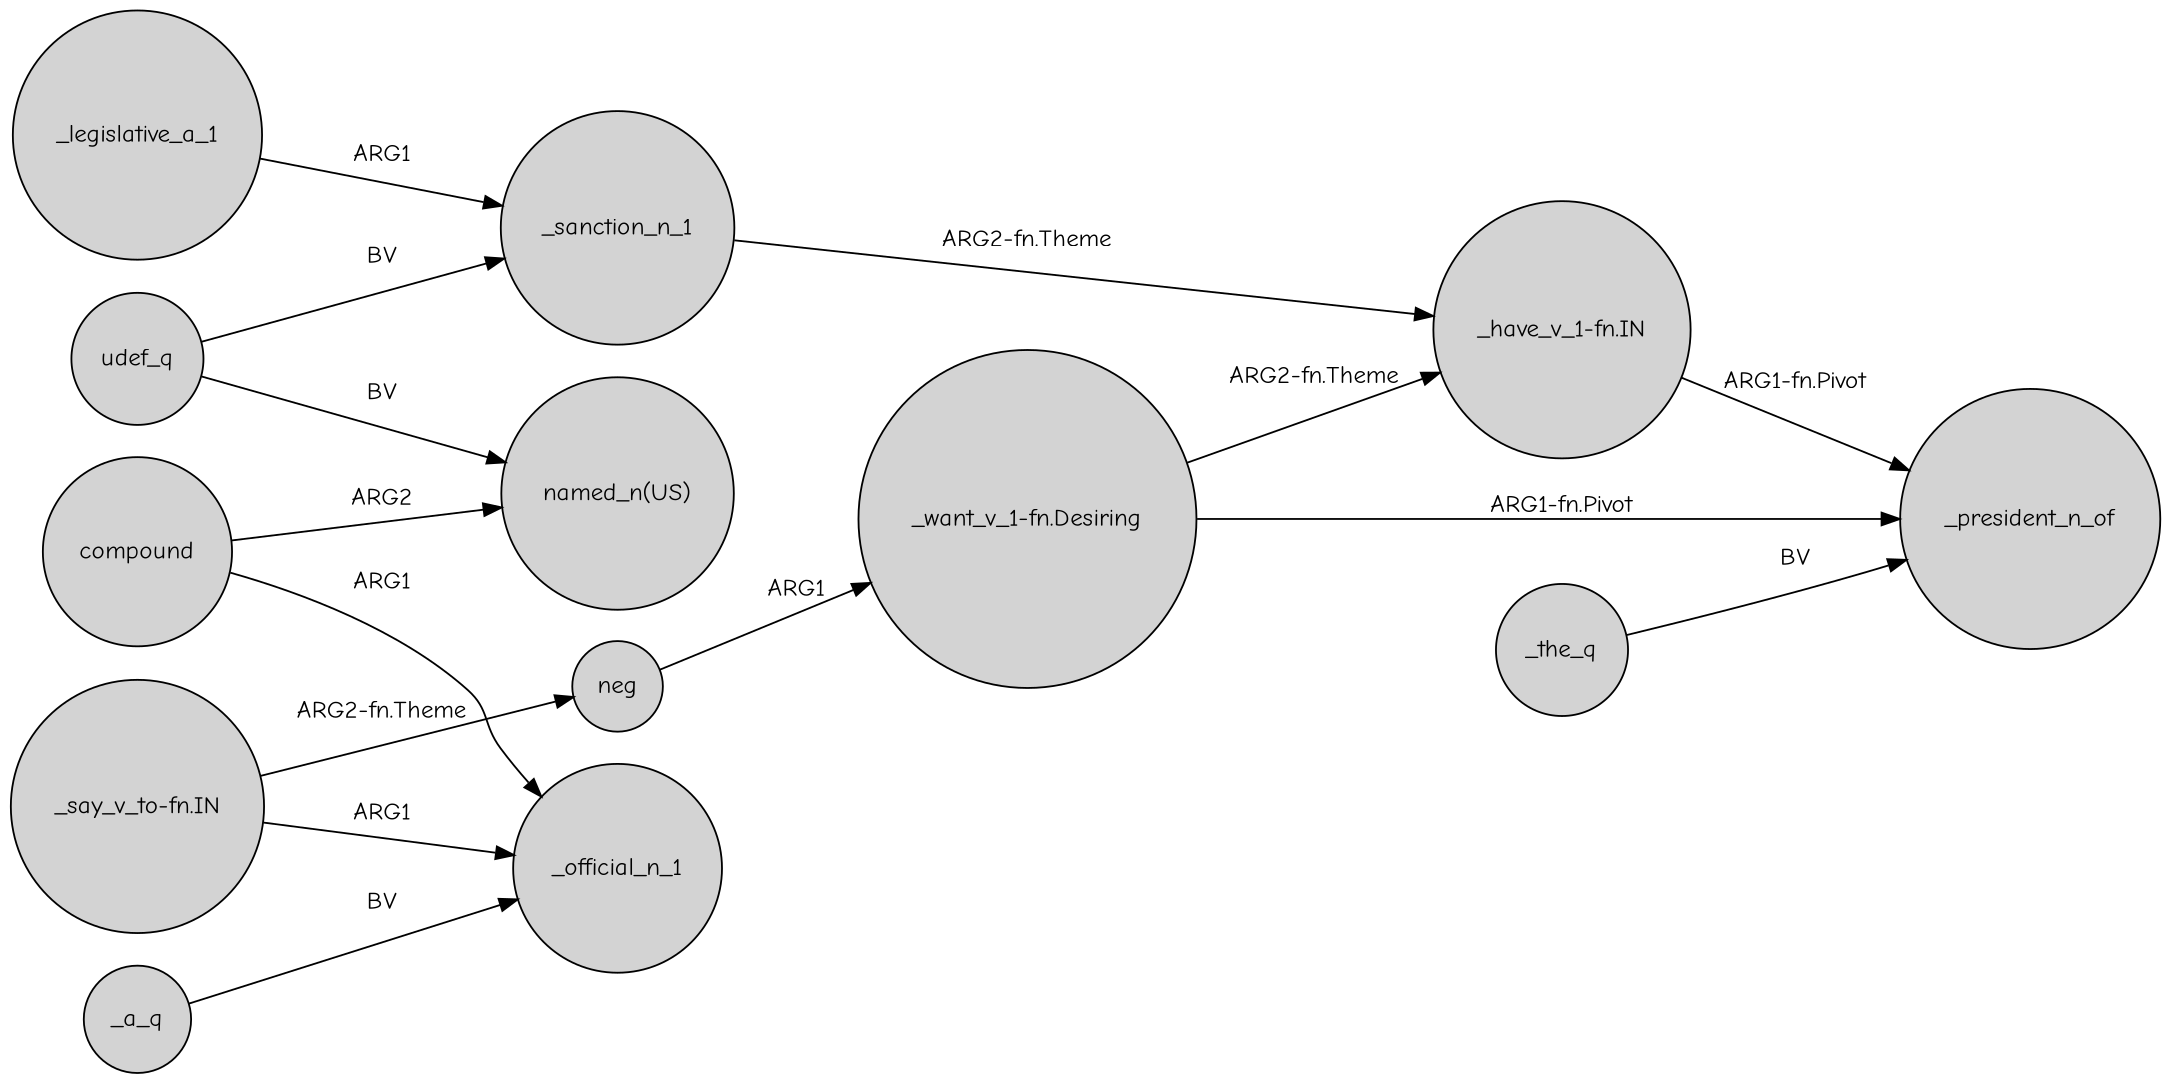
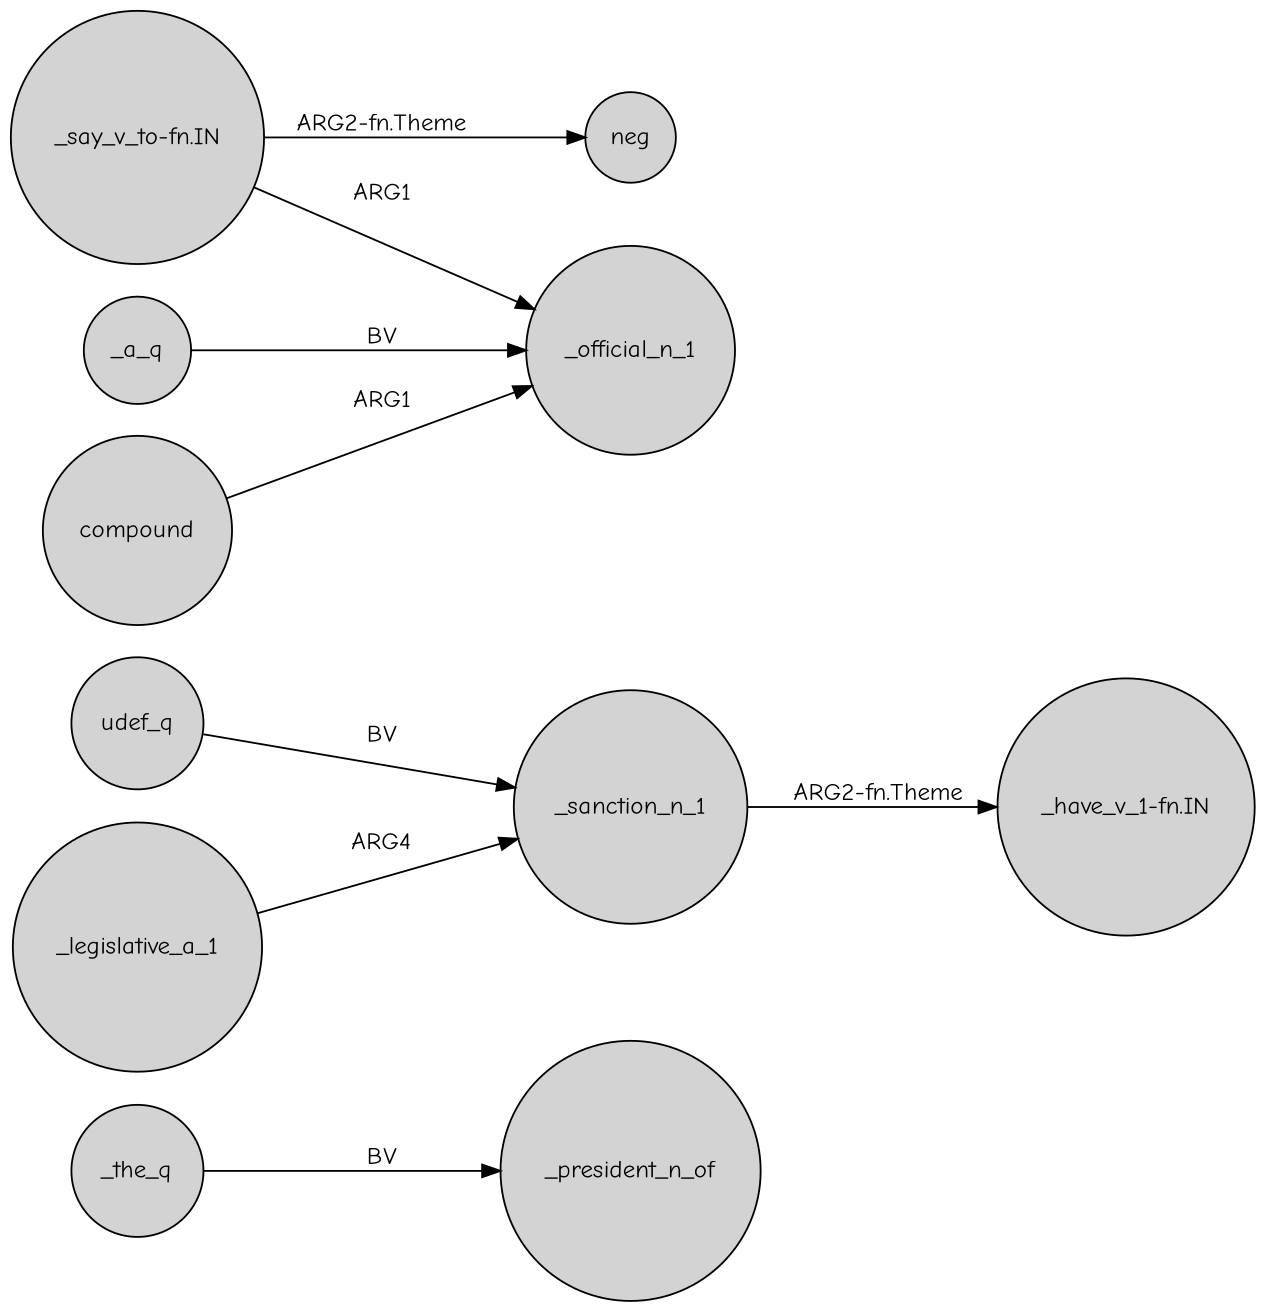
edge "_legislative_a_1" -> "_sanction_n_1": label "ARG1" -> "ARG4"
edge "_have_v_1-fn.IN" -> "_president_n_of": removed, label "ARG1-fn.Pivot"
node "named_n(US)": removed
node "_want_v_1-fn.Desiring": removed
